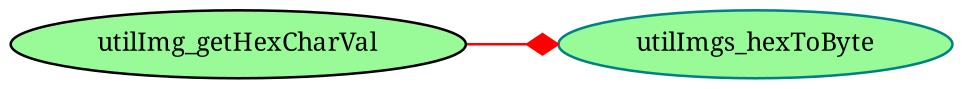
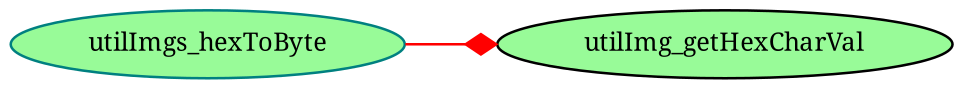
edge "utilImg_getHexCharVal" -> "utilImgs_hexToByte": reversed
